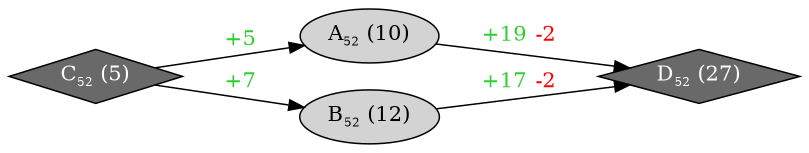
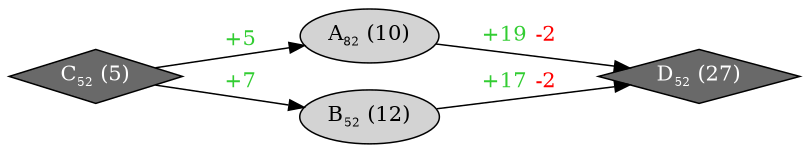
node "A": text "52" -> "82"
